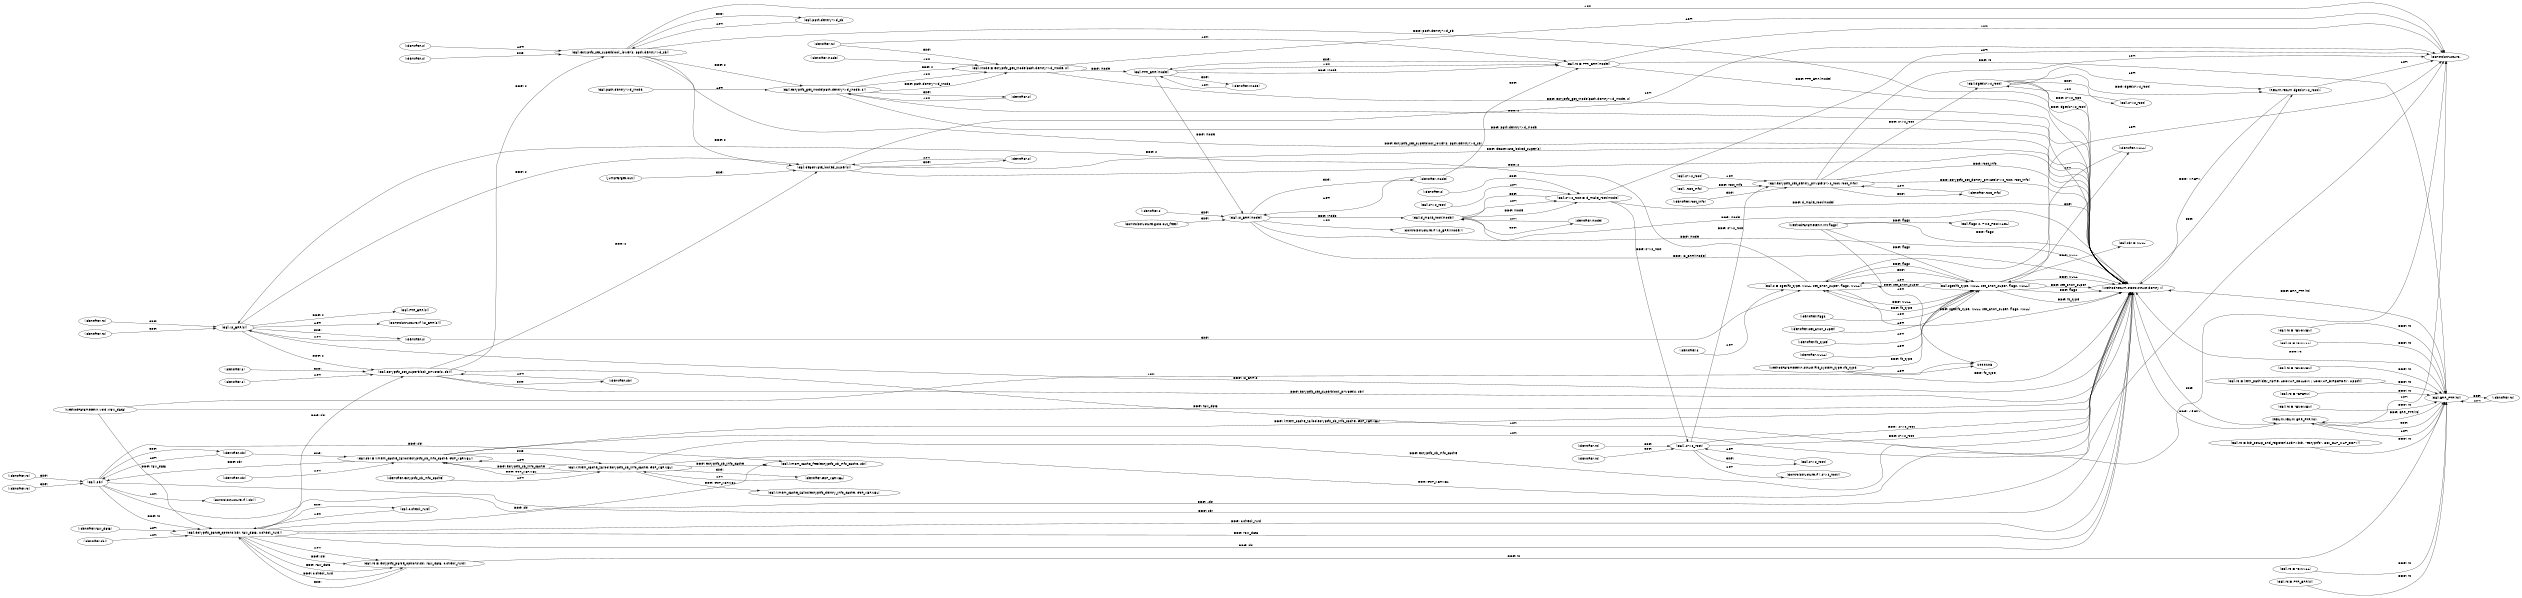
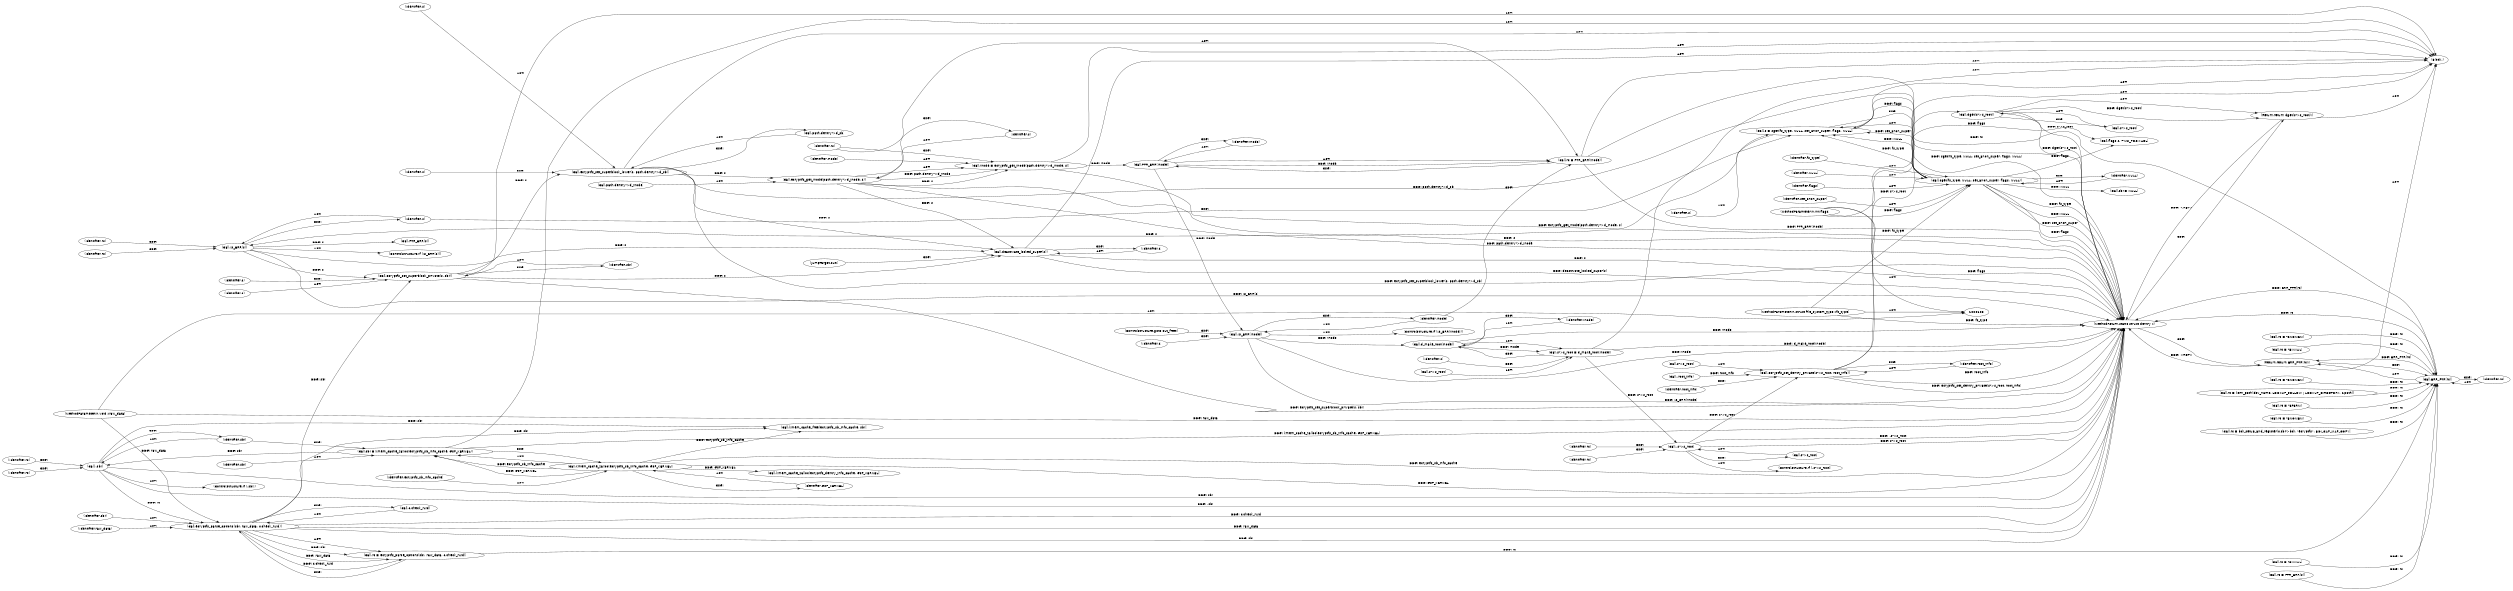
node "(ControlStructure,)": label "(ControlStructure,)" -> "(Block,)"
edge "(Call,sget(fs_type, NULL, set_anon_super, flags, NULL))" -> "(Call,flags & ~MS_POSIXACL)": added, label "DDG: flags"
edge "(Call,ecryptfs_get_inode(path.dentry->d_inode, s))" -> "(Call,deactivate_locked_super(s))": added, label "DDG: s"
